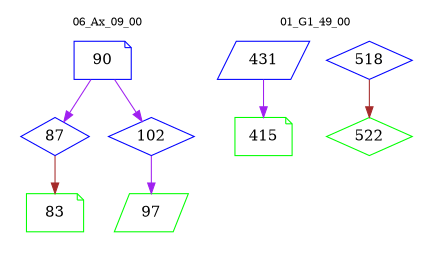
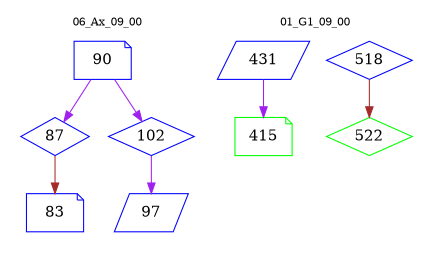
cluster "01_G1_49_00": label "01_G1_49_00" -> "01_G1_09_00"
node "83": color green -> blue
node "97": color green -> blue
